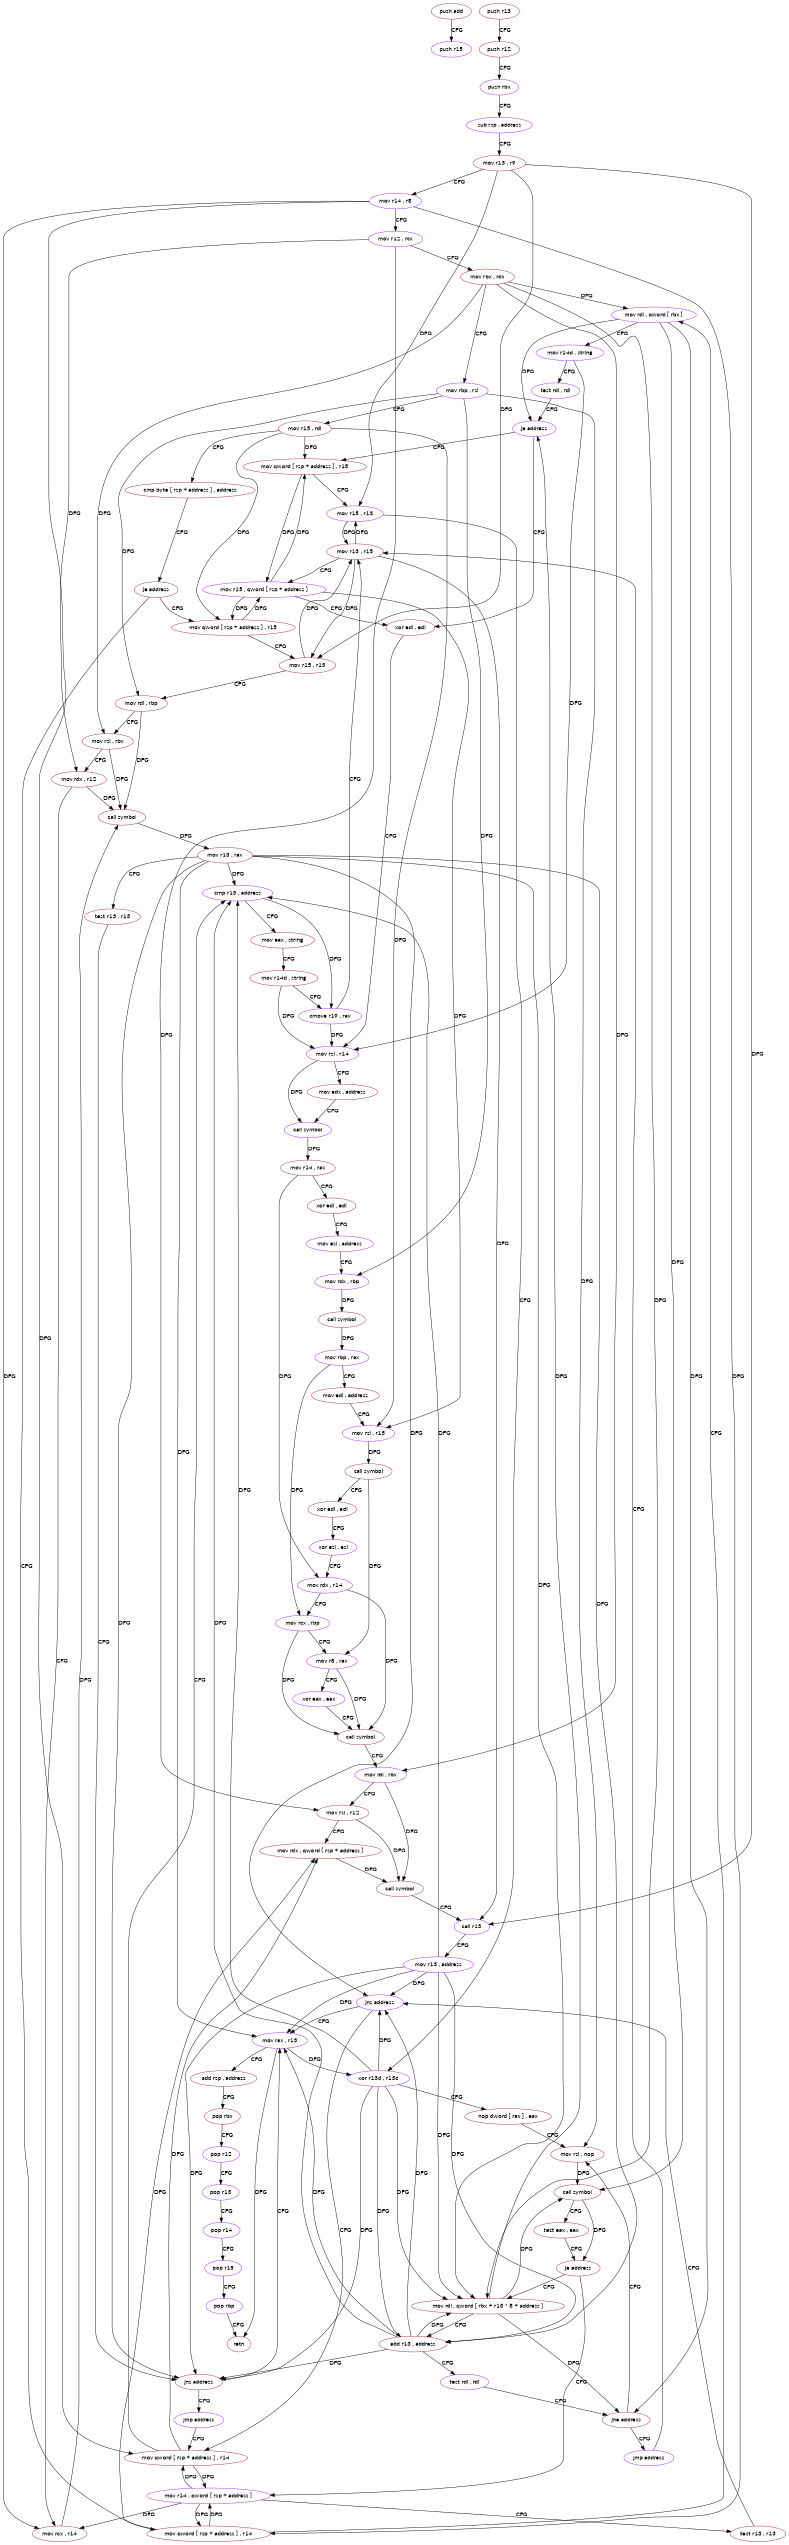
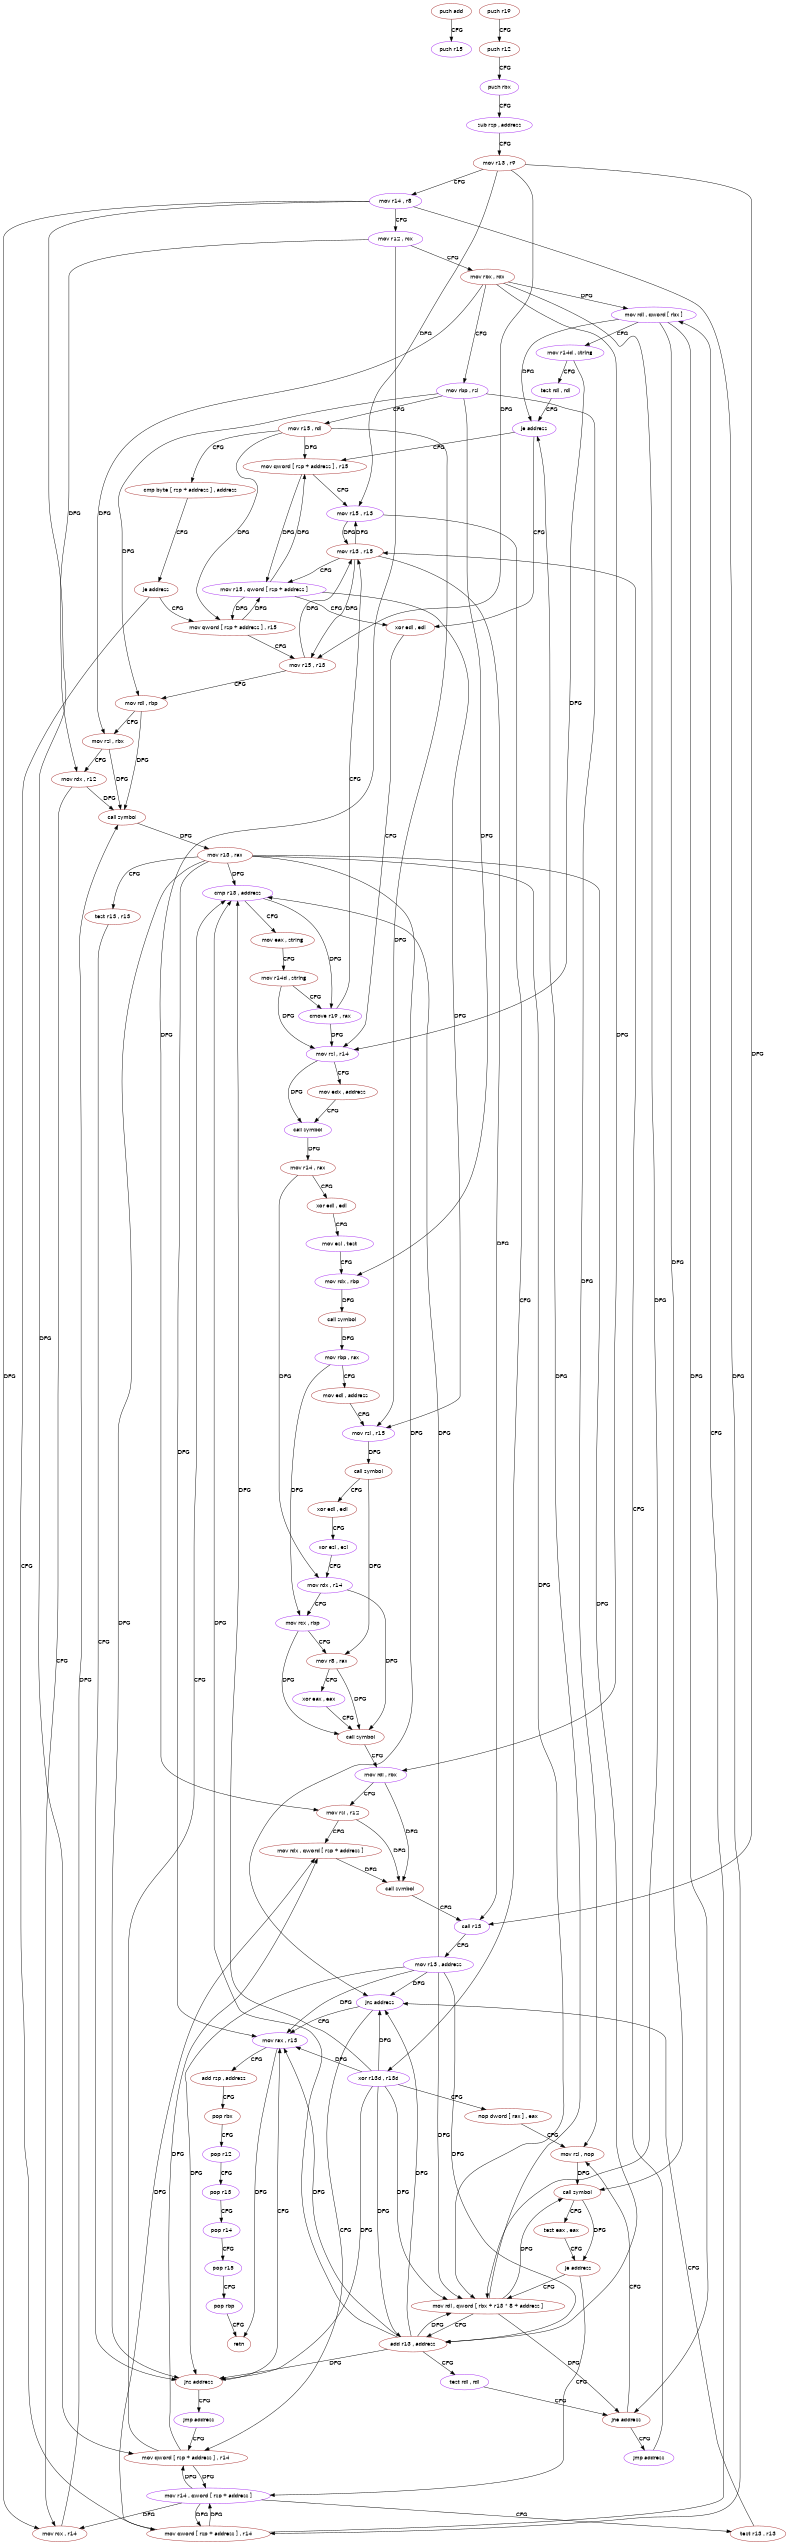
node "push r13": label "push r13" -> "push r19"
node "mov esi , address": label "mov esi , address" -> "mov esi , test"
node "mov r8 , rax": color purple -> brown
edge "mov rax , r13" -> "xor r13d , r13d": reversed
